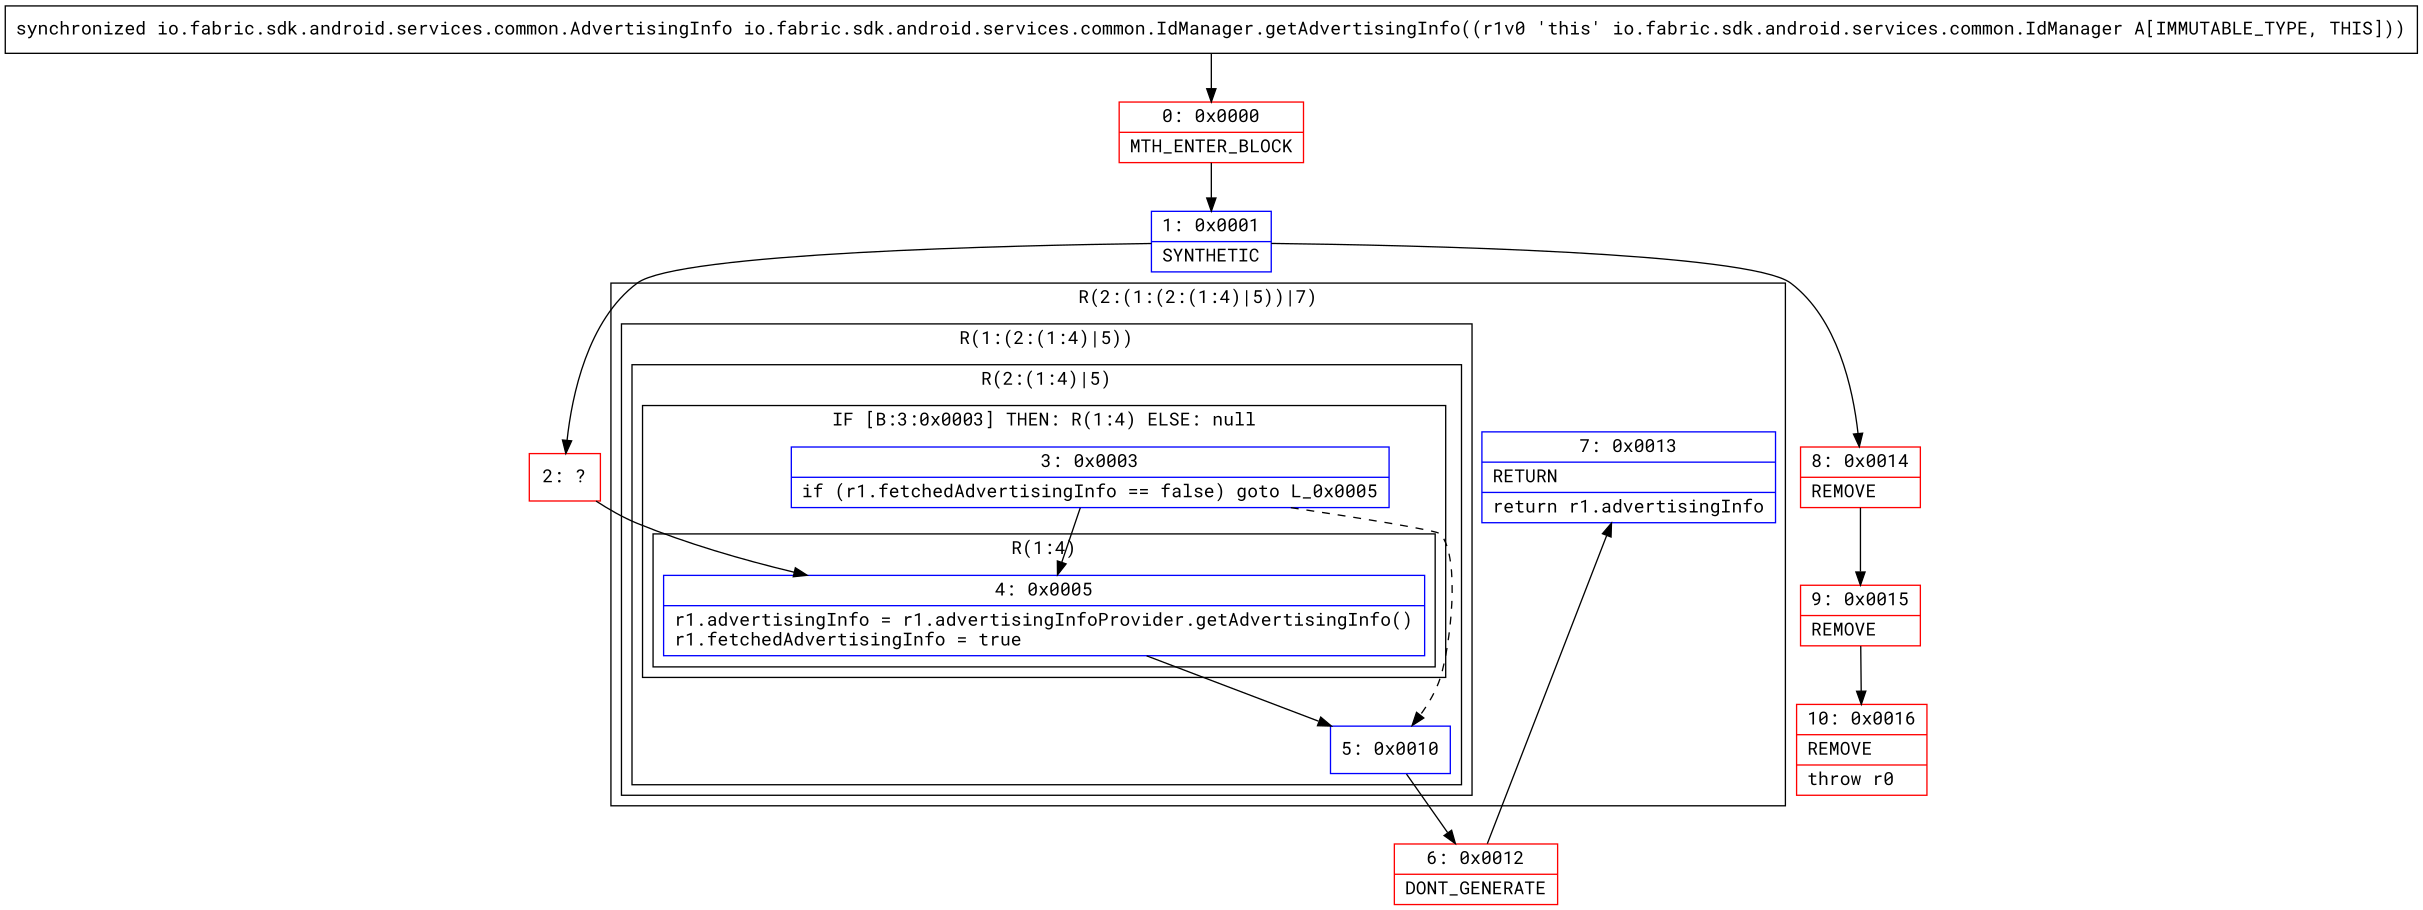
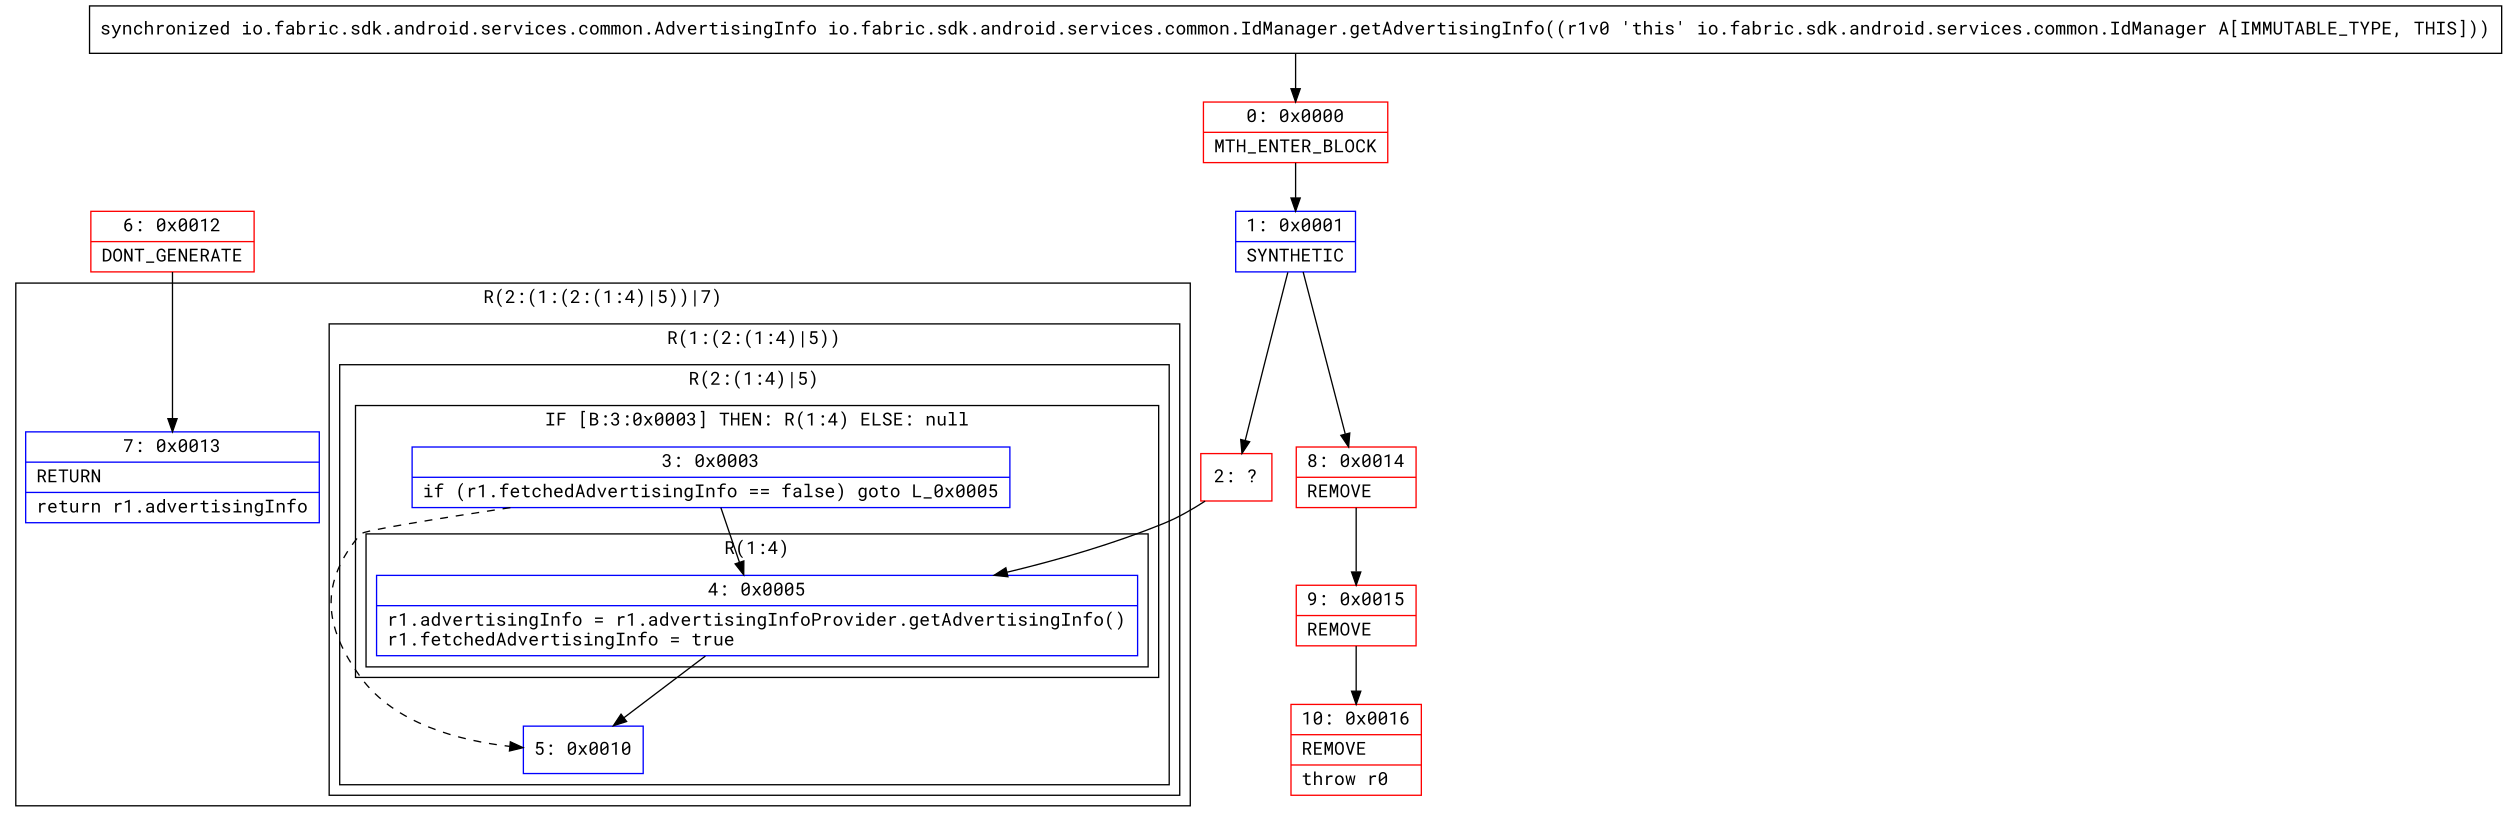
edge "5: 0x0010" -> "6: 0x0012": removed
